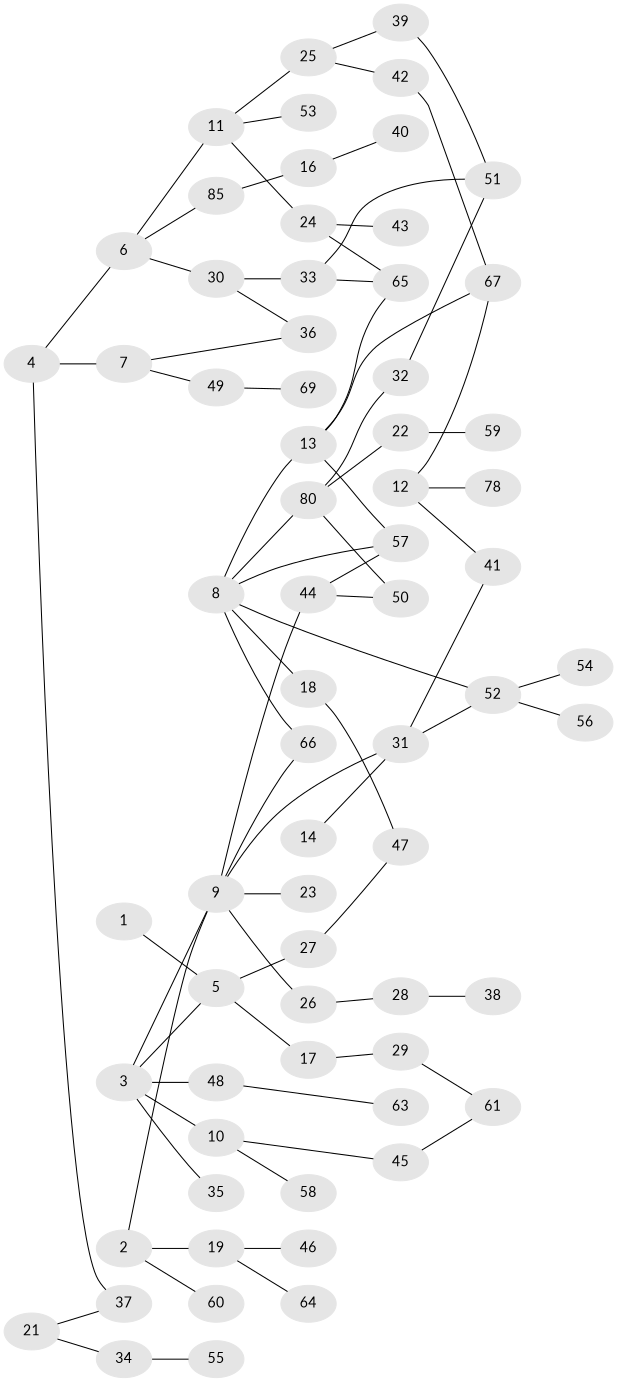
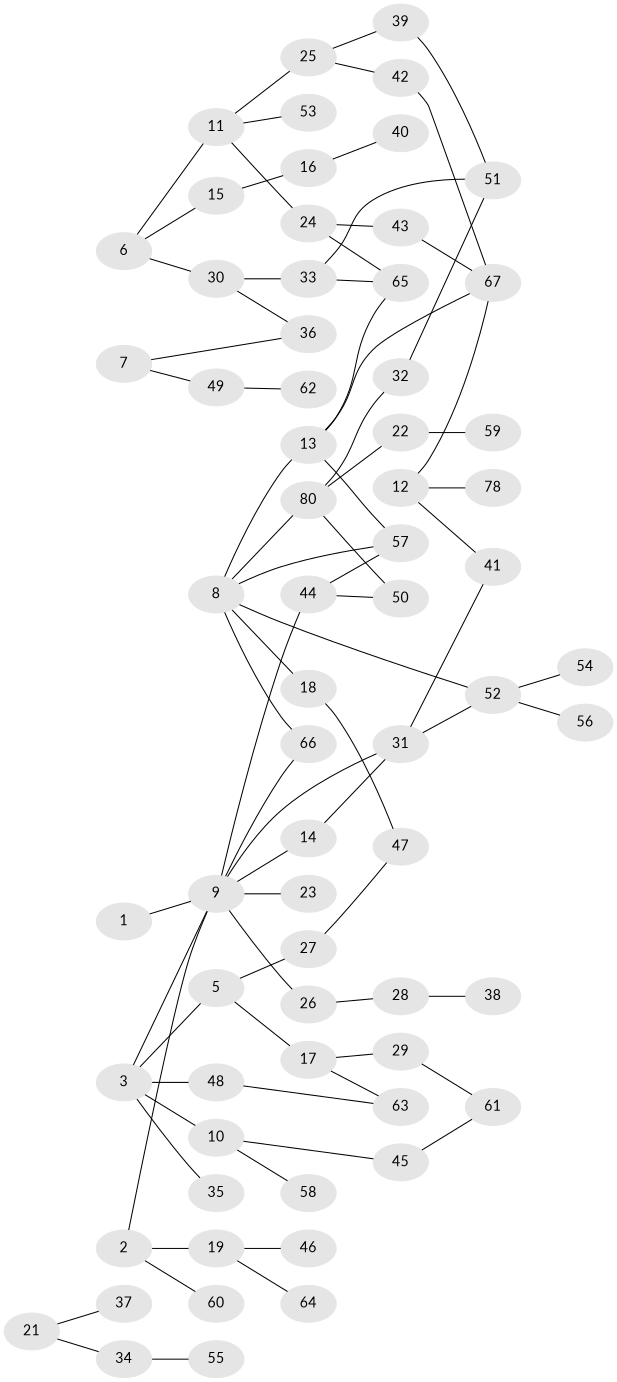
node "85": label "85" -> "15"
edge "43" -- "67": added
node "4": removed
node "69": label "69" -> "62"
edge "14" -- "9": added
edge "1" -- "5": now "1" -- "9"
edge "17" -- "63": added
